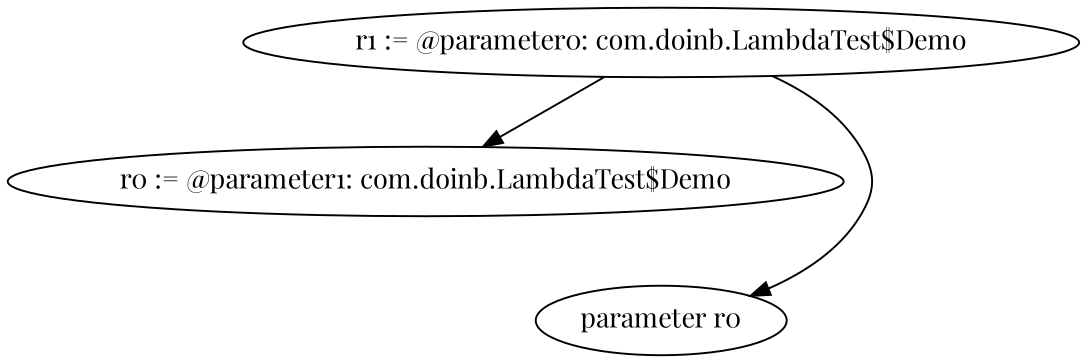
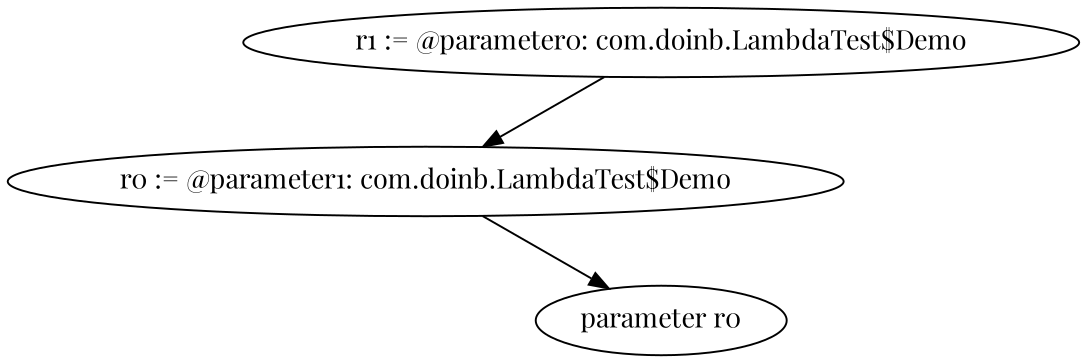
edge "r1 := @parameter0: com.doinb.LambdaTest$Demo" -> "parameter r0": now "r0 := @parameter1: com.doinb.LambdaTest$Demo" -> "parameter r0"
